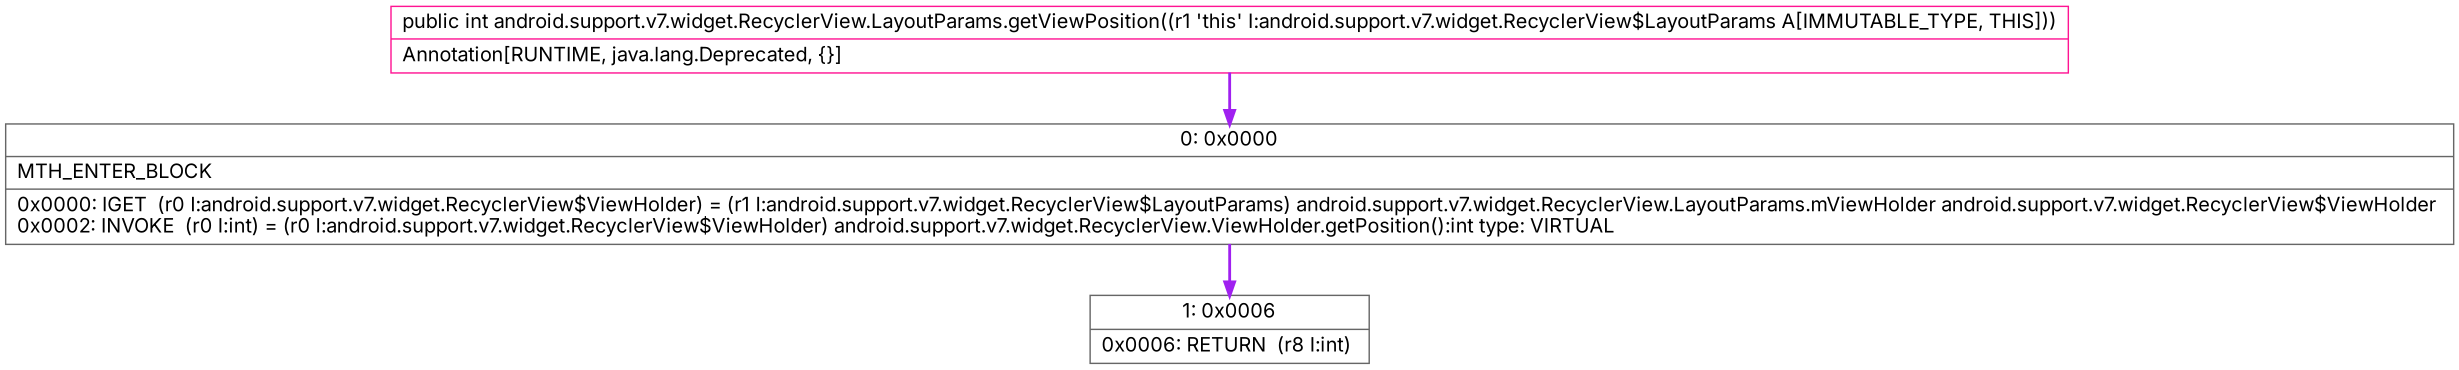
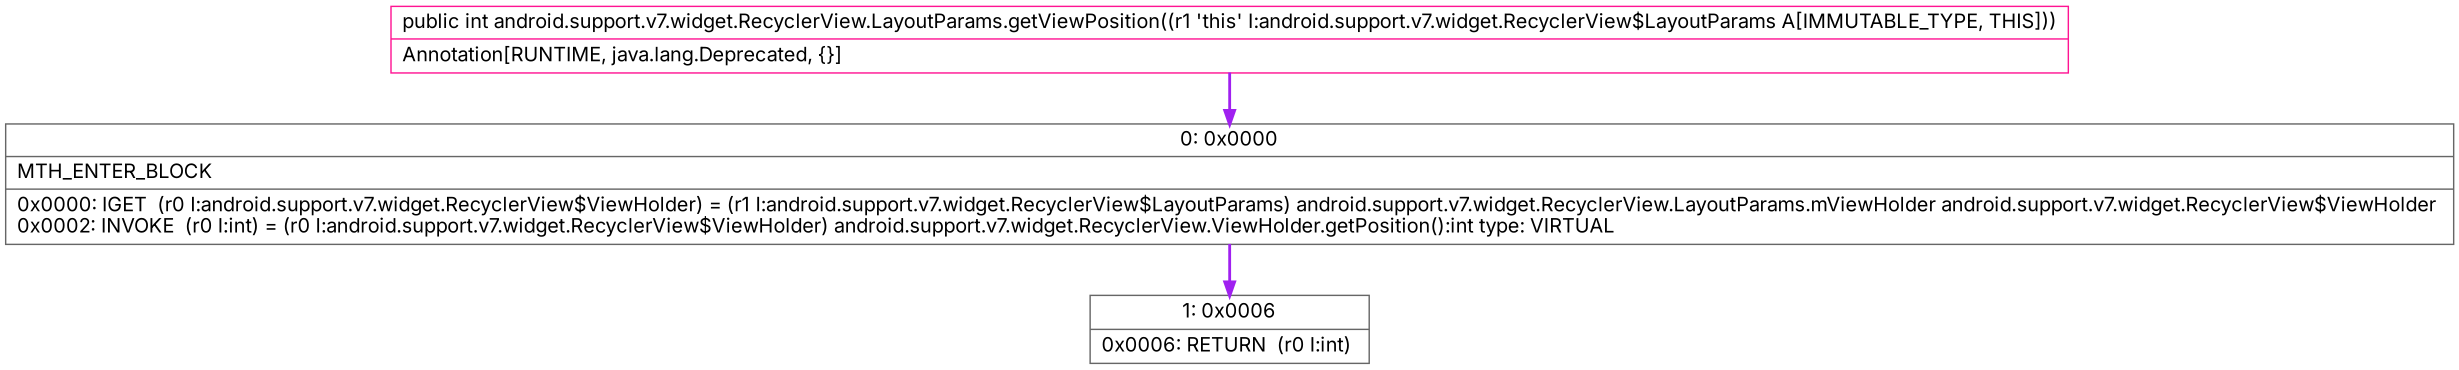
node "1: 0x0006": text "0x0006: RETURN  (r8 I:int)" -> "0x0006: RETURN  (r0 I:int)"
